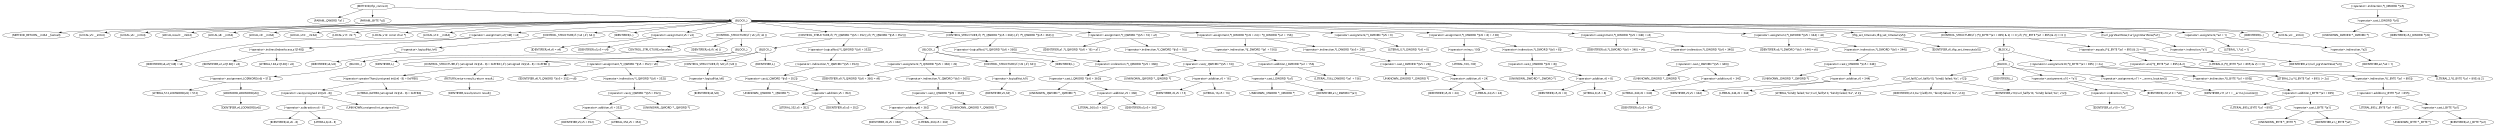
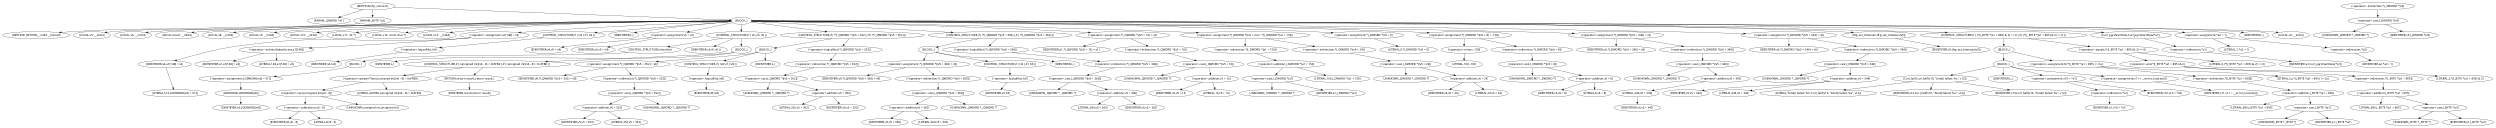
edge "(<operator>.indirection,*(_DWORD *)(v5 + 340))" -> "(<operator>.cast,(_DWORD *)(v5 + 340))": added
edge "(<operator>.assignment,LODWORD(v6) = 512)" -> "(LITERAL,512,LODWORD(v6) = 512)": now "(IDENTIFIER,v4,a1[148] = v4)" -> "(LITERAL,512,LODWORD(v6) = 512)"
